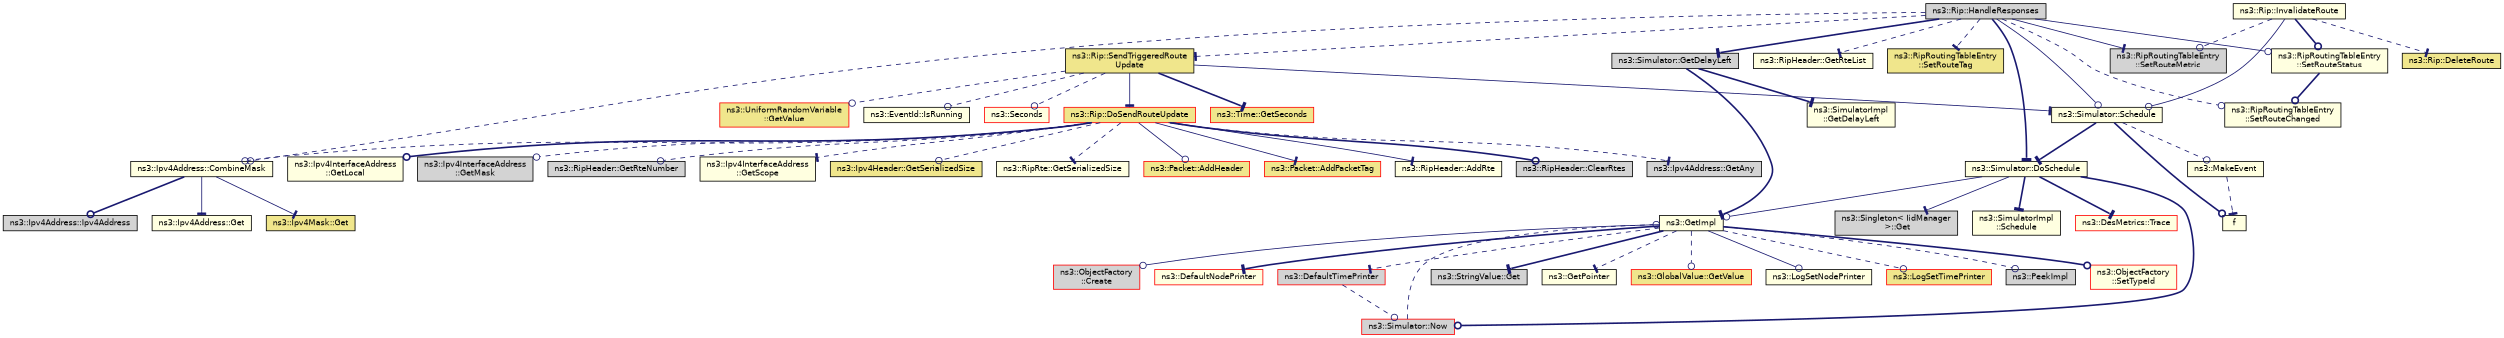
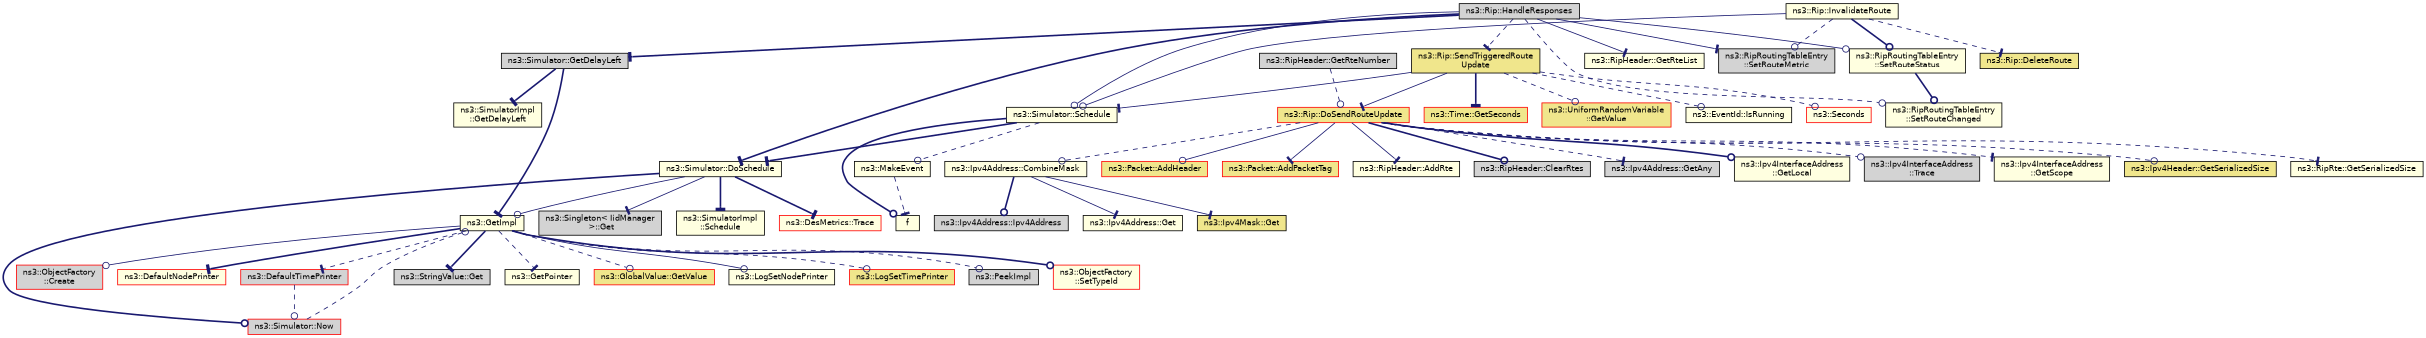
edge "ns3::Rip::HandleResponses" -> "ns3::RipHeader::GetRteList": style dashed -> solid
edge "ns3::Rip::HandleResponses" -> "ns3::Ipv4Address::CombineMask": removed
node "ns3::RipRoutingTableEntry ::SetRouteTag": removed
edge "ns3::Rip::DoSendRouteUpdate" -> "ns3::RipHeader::GetRteNumber": reversed
node "ns3::Ipv4InterfaceAddress ::GetMask": label "ns3::Ipv4InterfaceAddress ::GetMask" -> "ns3::Ipv4InterfaceAddress ::Trace"
